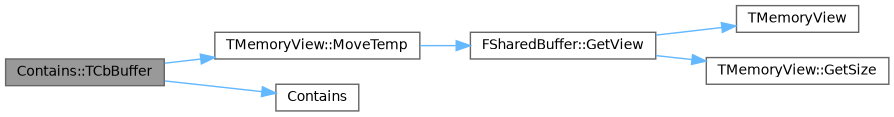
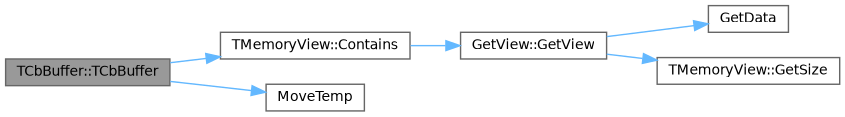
node "TMemoryView": label "TMemoryView" -> "GetData"
node "TMemoryView::MoveTemp": label "TMemoryView::MoveTemp" -> "TMemoryView::Contains"
node "FSharedBuffer::GetView": label "FSharedBuffer::GetView" -> "GetView::GetView"
node "Contains::TCbBuffer": label "Contains::TCbBuffer" -> "TCbBuffer::TCbBuffer"
node "Contains": label "Contains" -> "MoveTemp"
